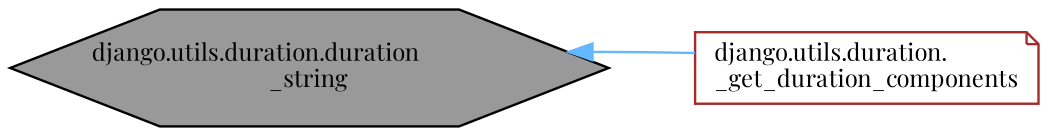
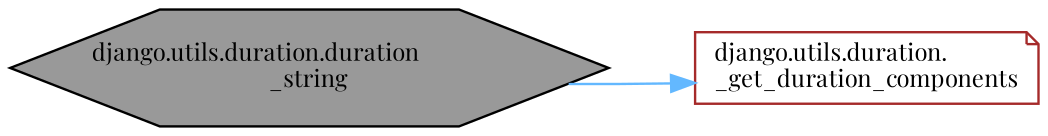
edge "django.utils.duration. _get_duration_components" -> "django.utils.duration.duration _string": reversed
